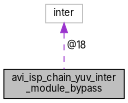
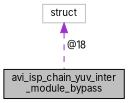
node "inter": label "inter" -> "struct"
